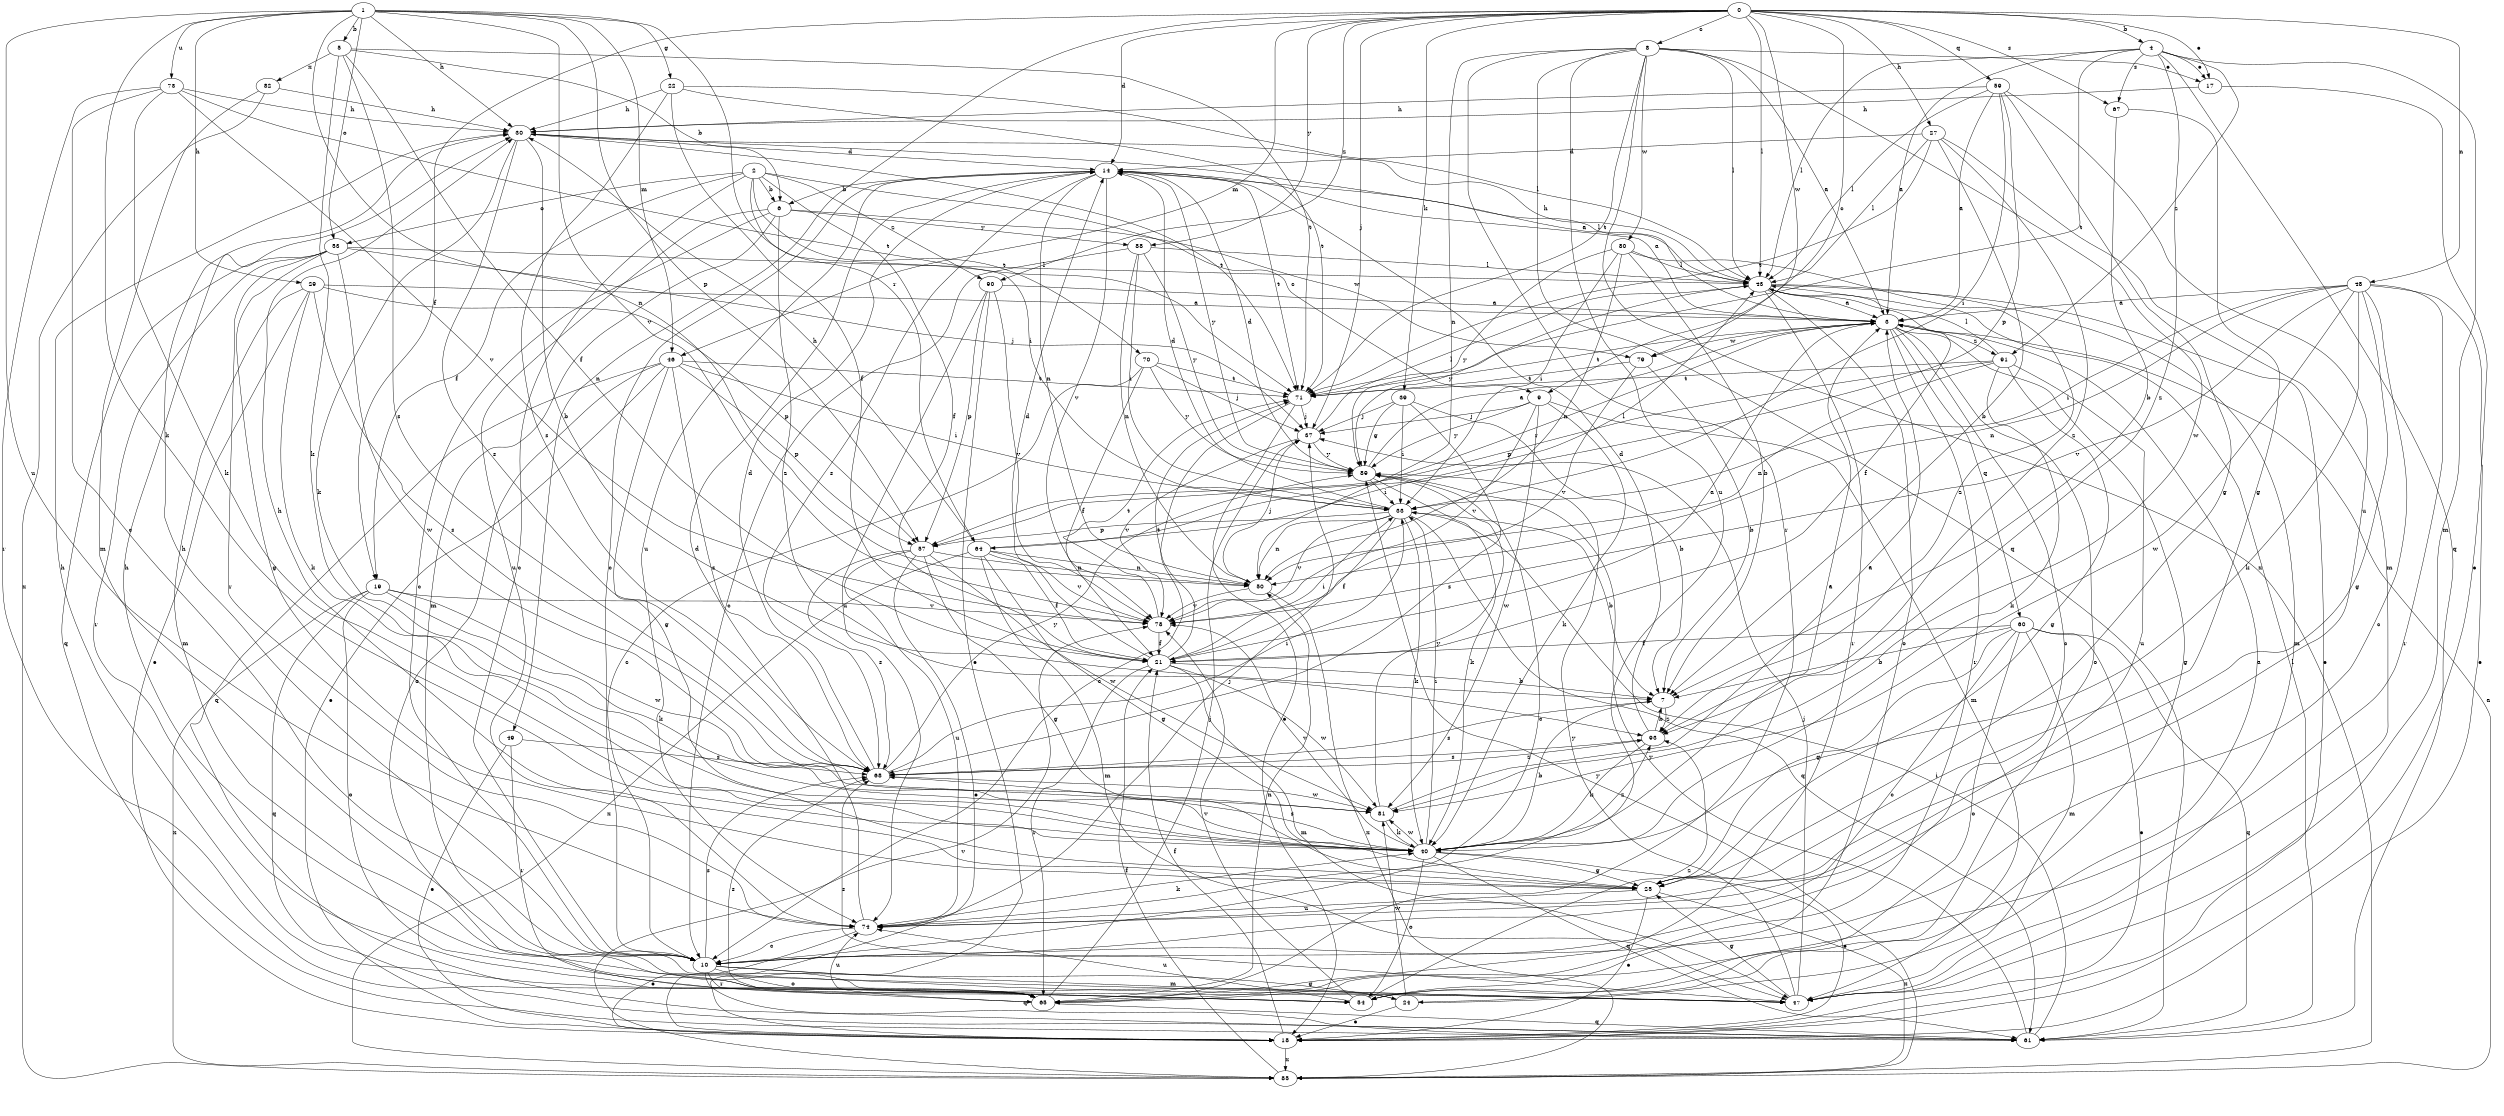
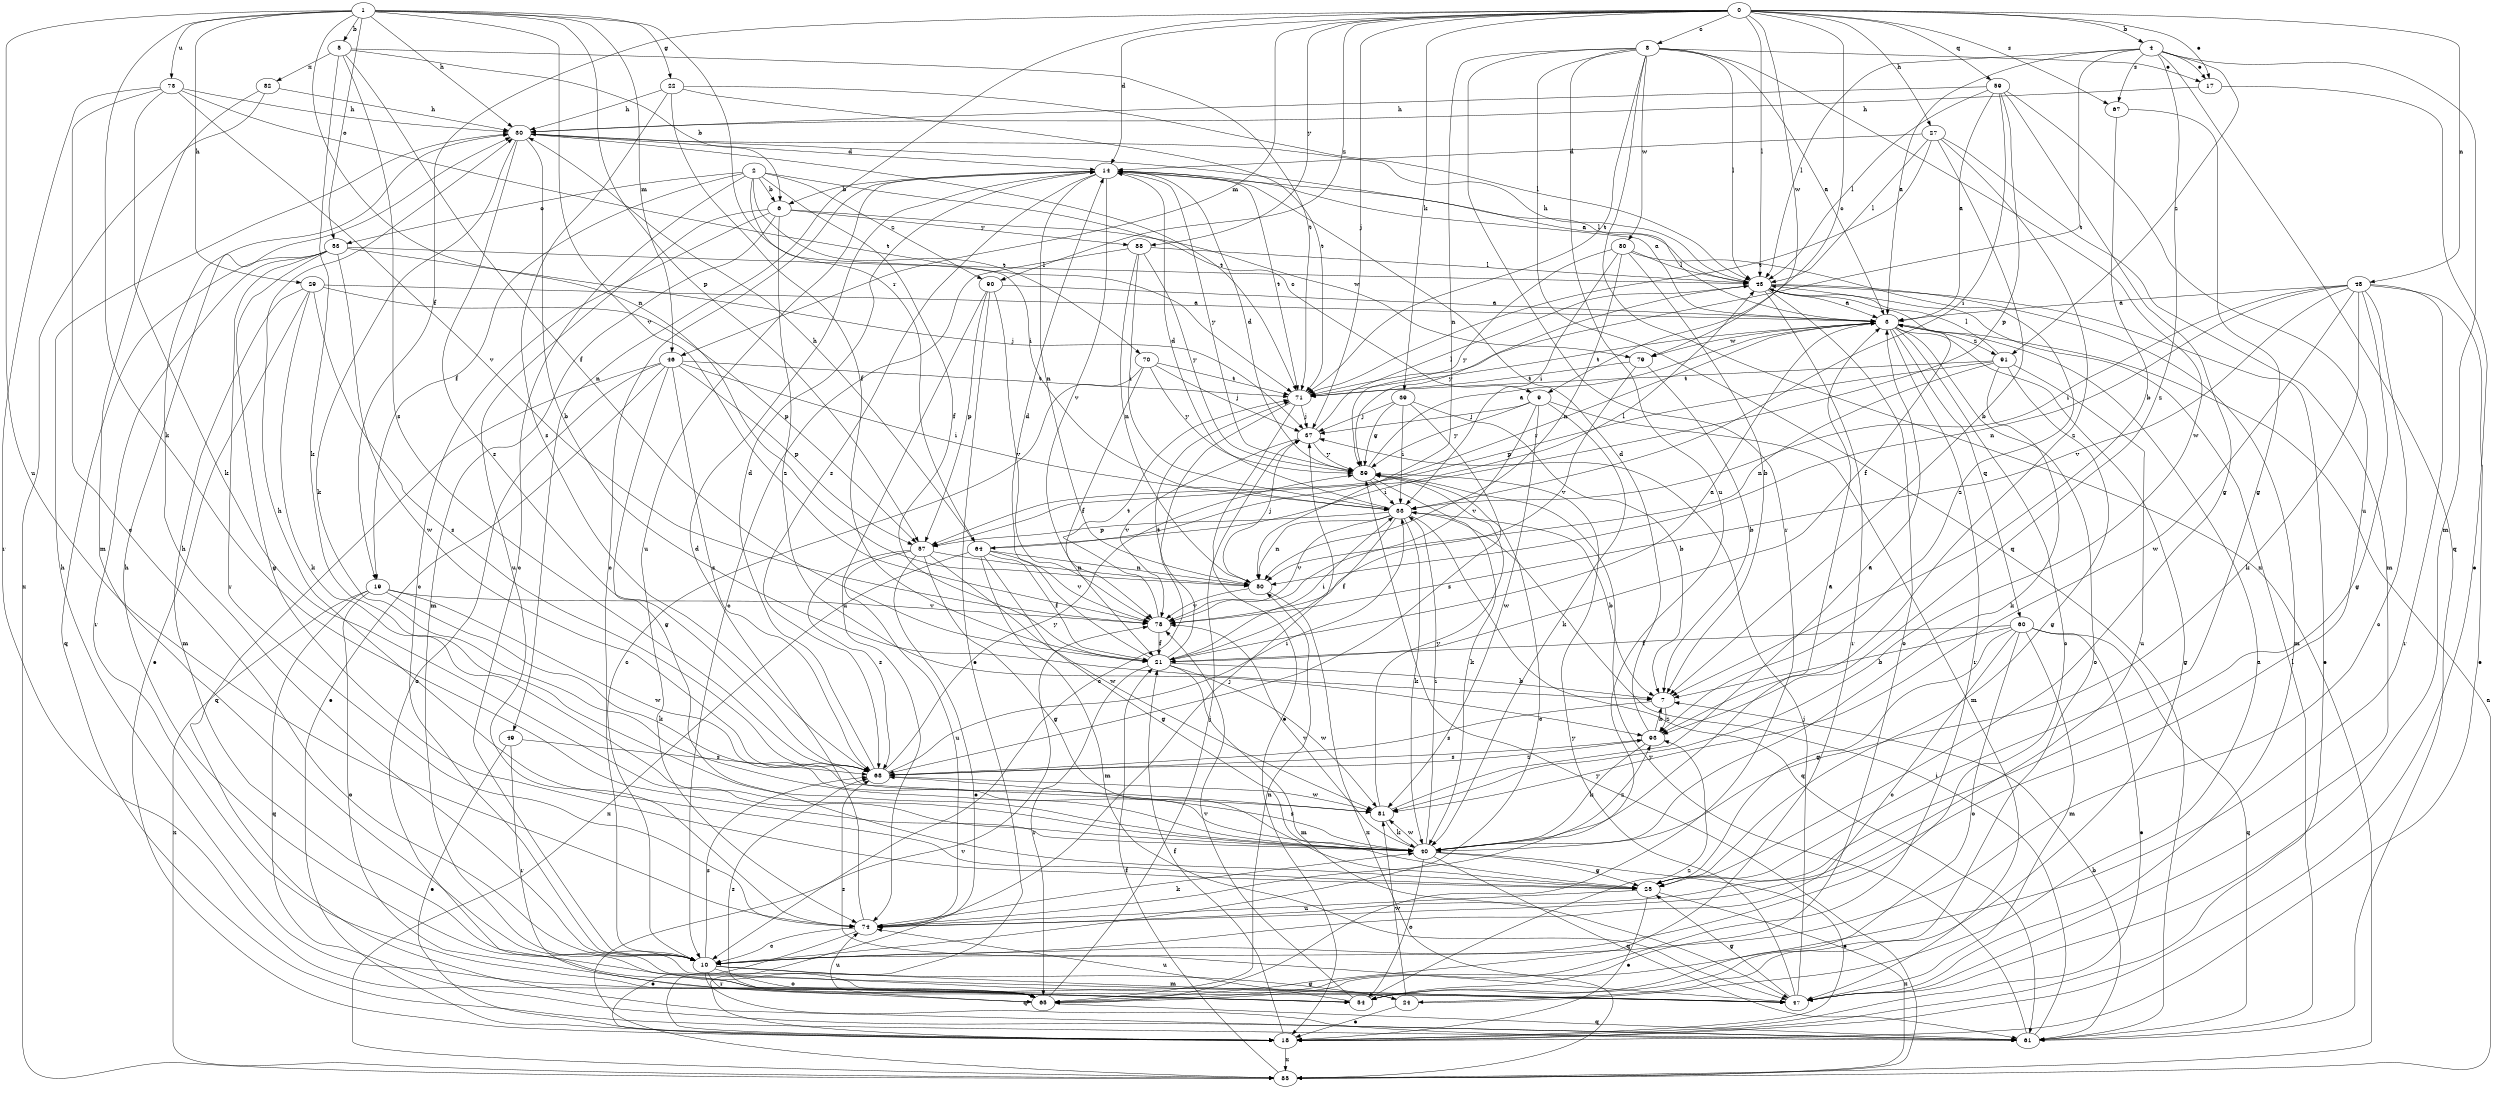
edge "40" -> "7": now "61" -> "7"
